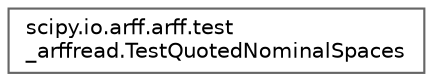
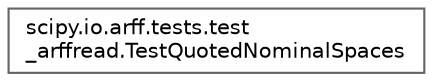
node "scipy.io.arff.arff.test _arffread.TestQuotedNominalSpaces": label "scipy.io.arff.arff.test _arffread.TestQuotedNominalSpaces" -> "scipy.io.arff.tests.test _arffread.TestQuotedNominalSpaces"
